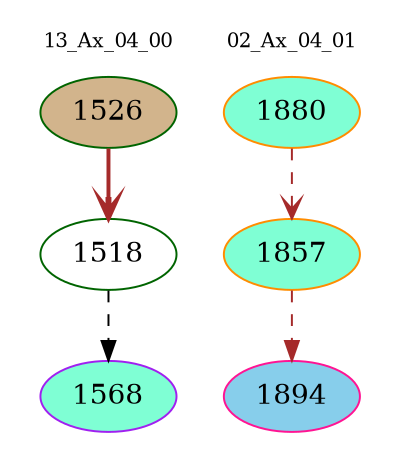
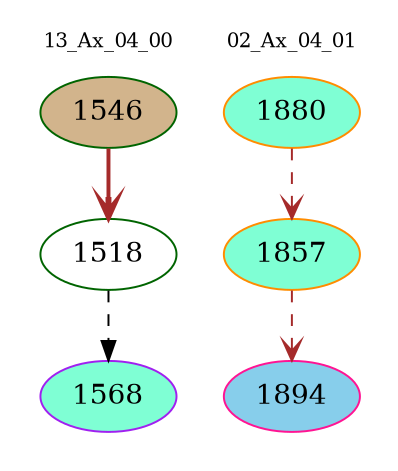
node "1526": label "1526" -> "1546"
edge "1857" -> "1894": arrowhead normal -> vee
